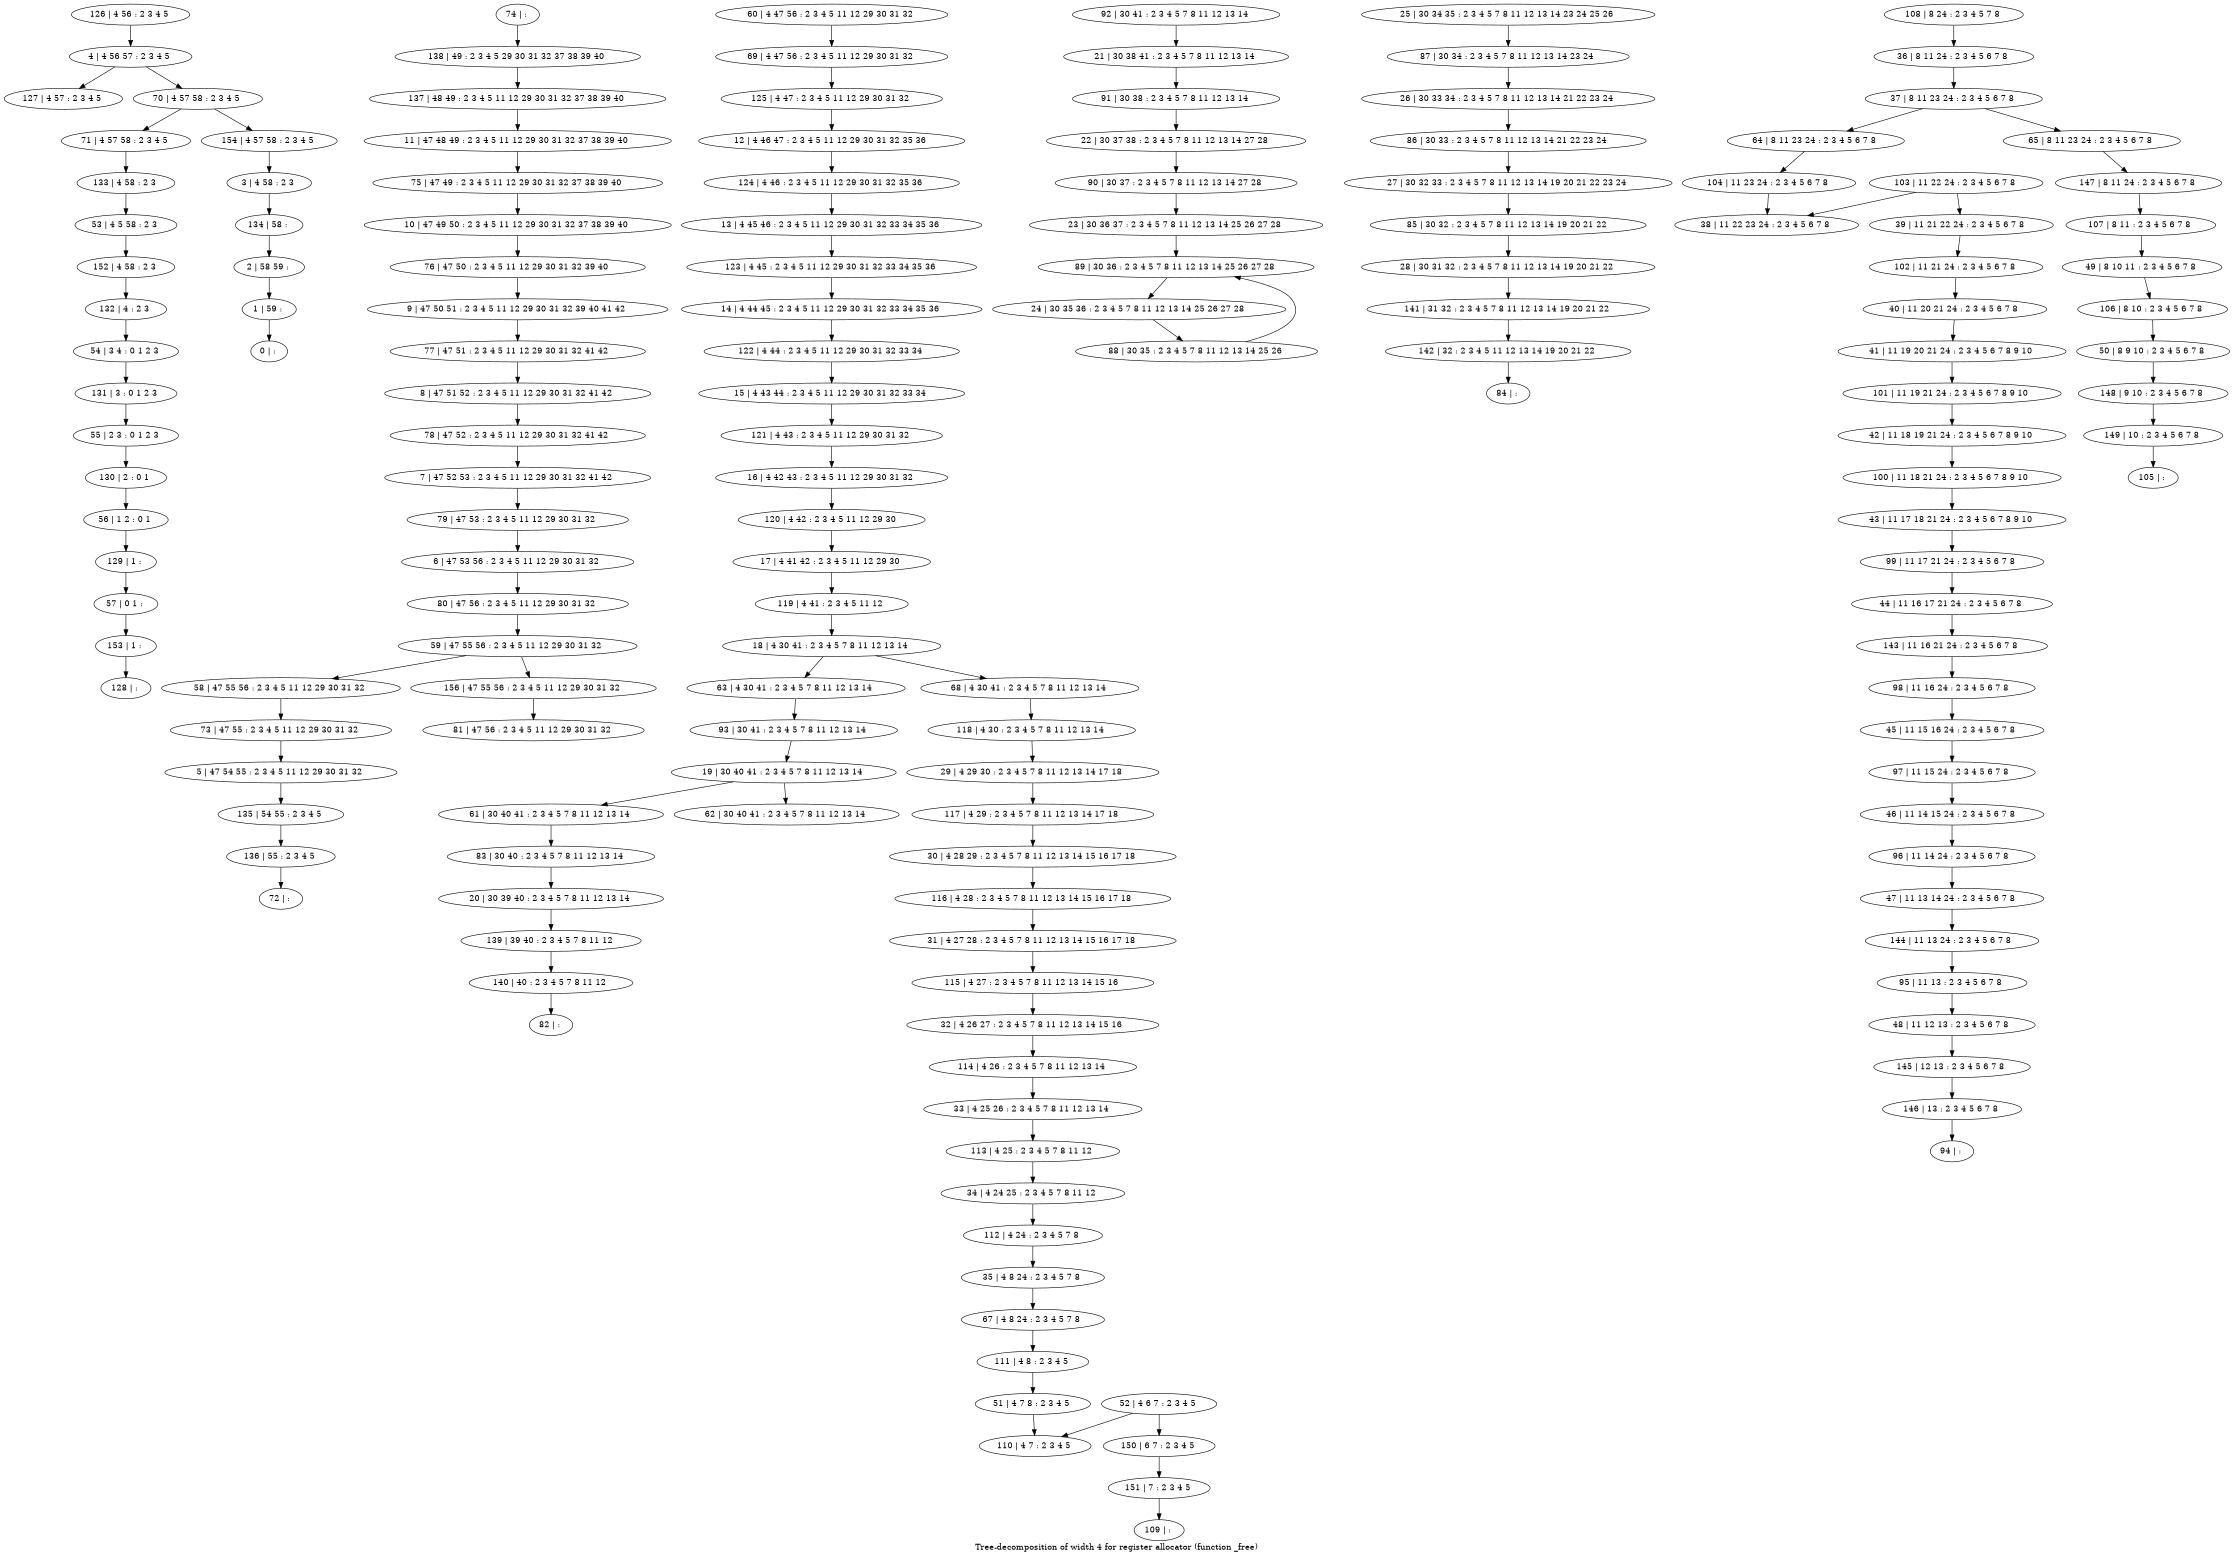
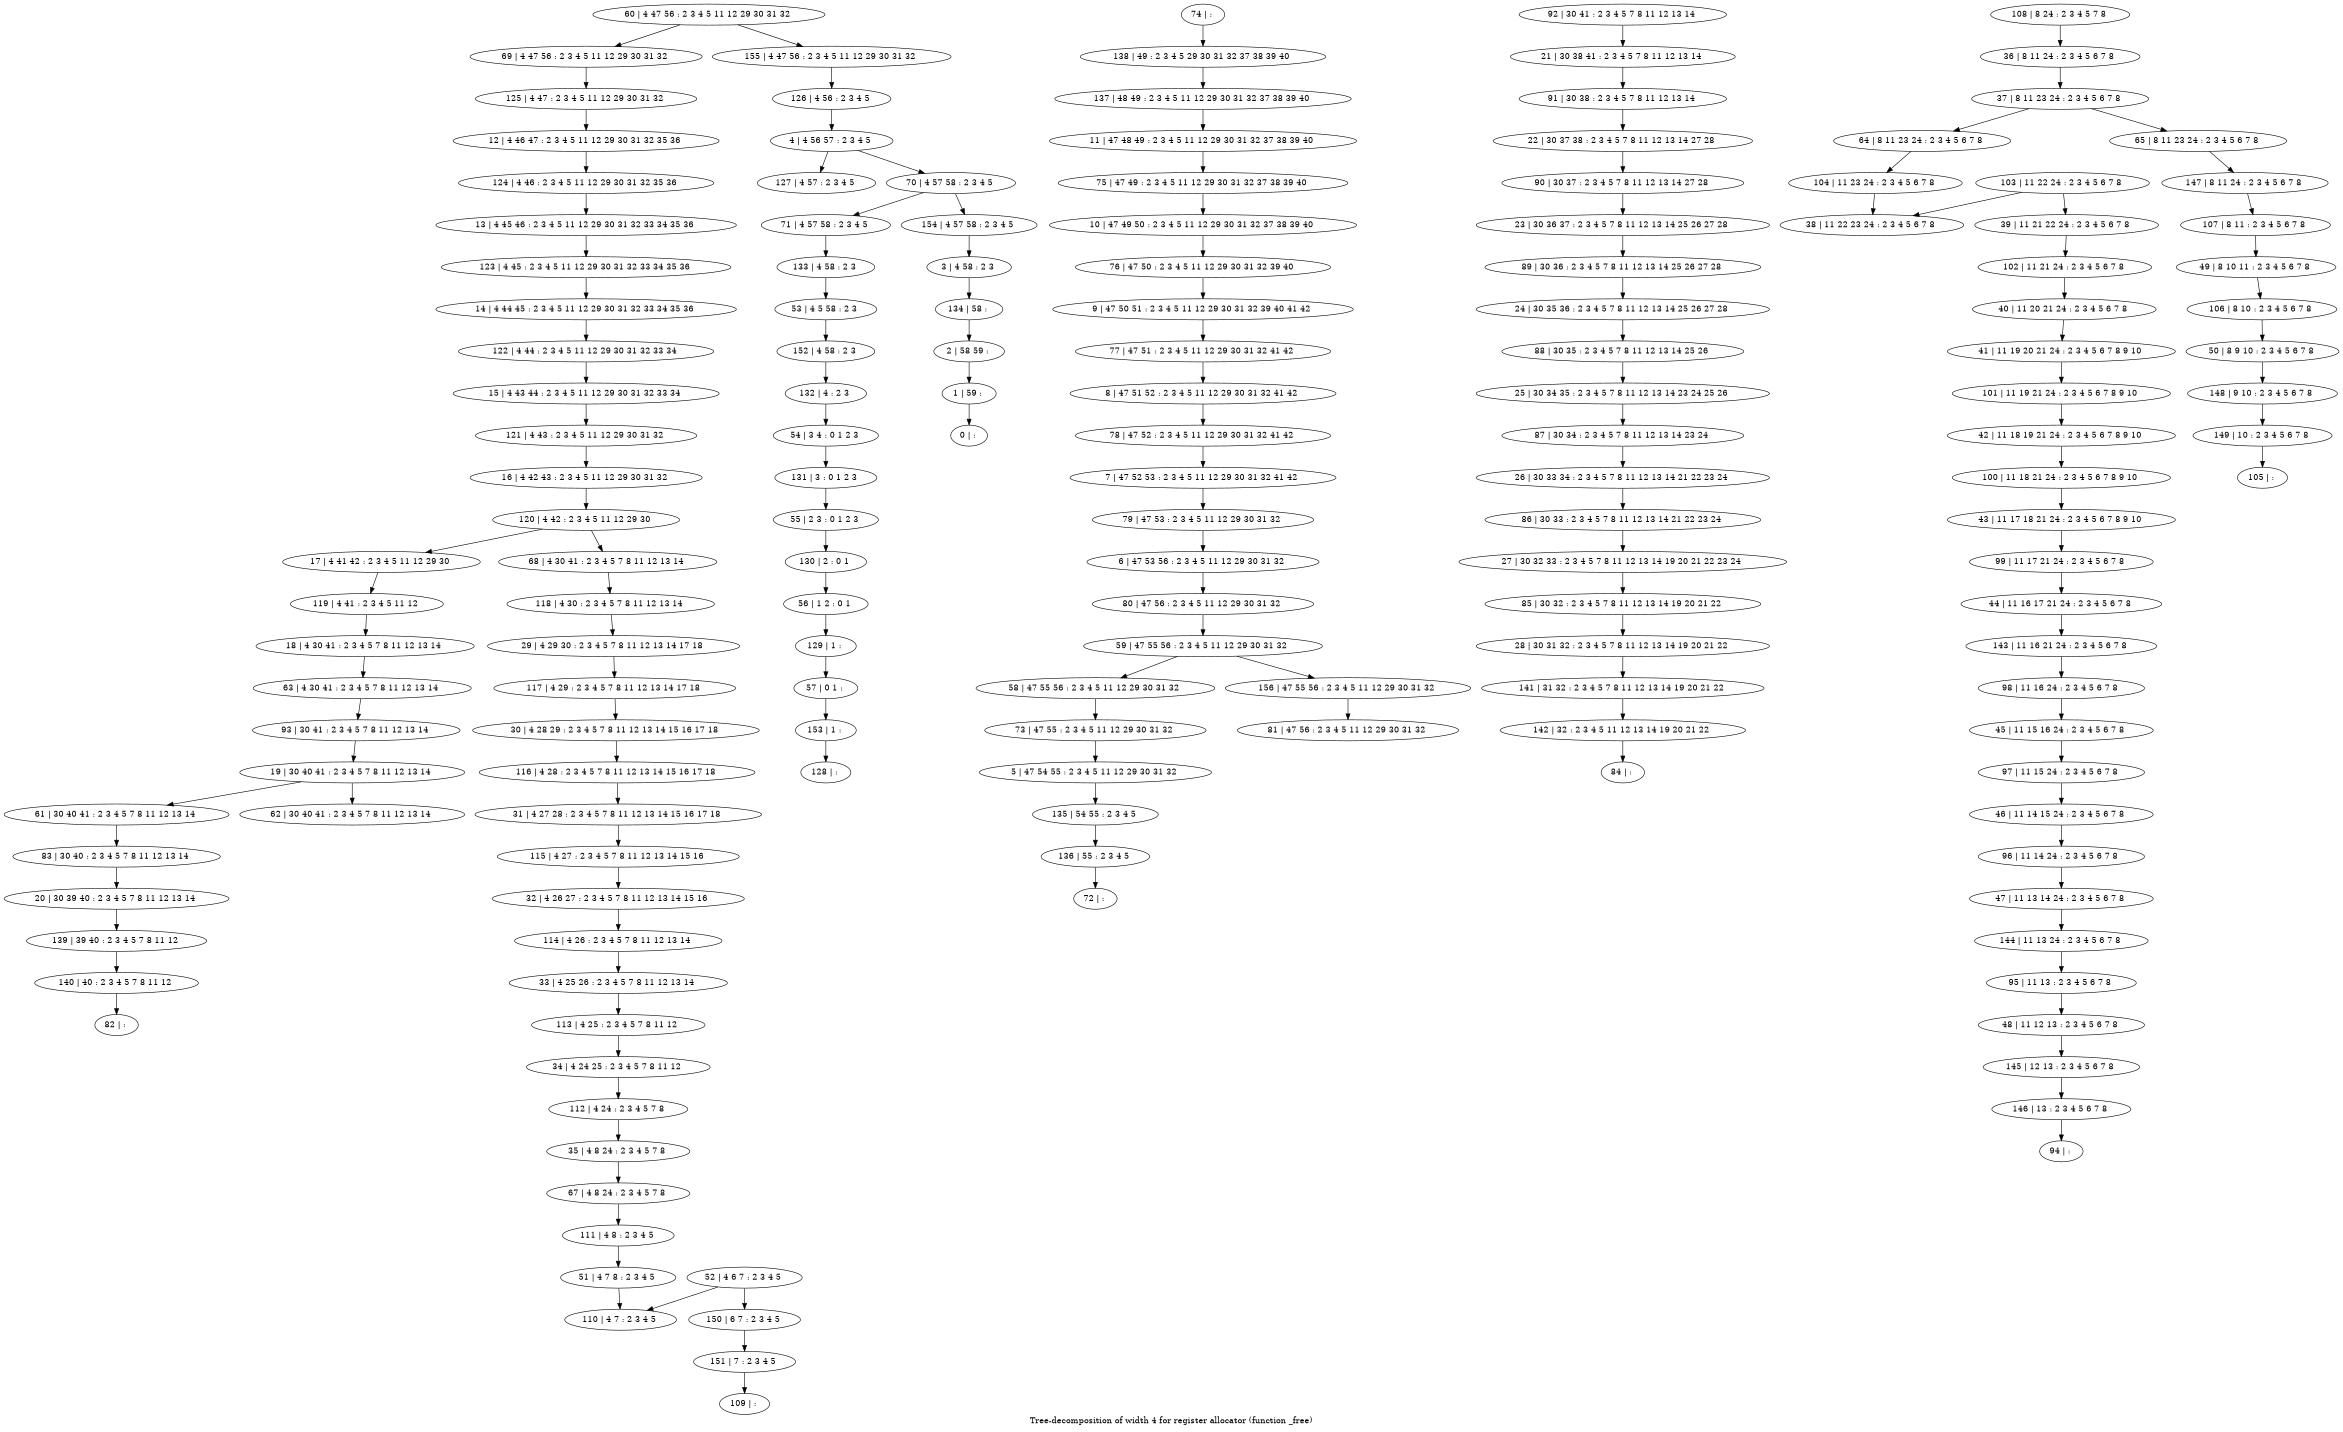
node "155 | 4 47 56 : 2 3 4 5 11 12 29 30 31 32": added
edge "88 | 30 35 : 2 3 4 5 7 8 11 12 13 14 25 26" -> "89 | 30 36 : 2 3 4 5 7 8 11 12 13 14 25 26 27 28": now "88 | 30 35 : 2 3 4 5 7 8 11 12 13 14 25 26" -> "25 | 30 34 35 : 2 3 4 5 7 8 11 12 13 14 23 24 25 26"
edge "18 | 4 30 41 : 2 3 4 5 7 8 11 12 13 14" -> "68 | 4 30 41 : 2 3 4 5 7 8 11 12 13 14": now "120 | 4 42 : 2 3 4 5 11 12 29 30" -> "68 | 4 30 41 : 2 3 4 5 7 8 11 12 13 14"
